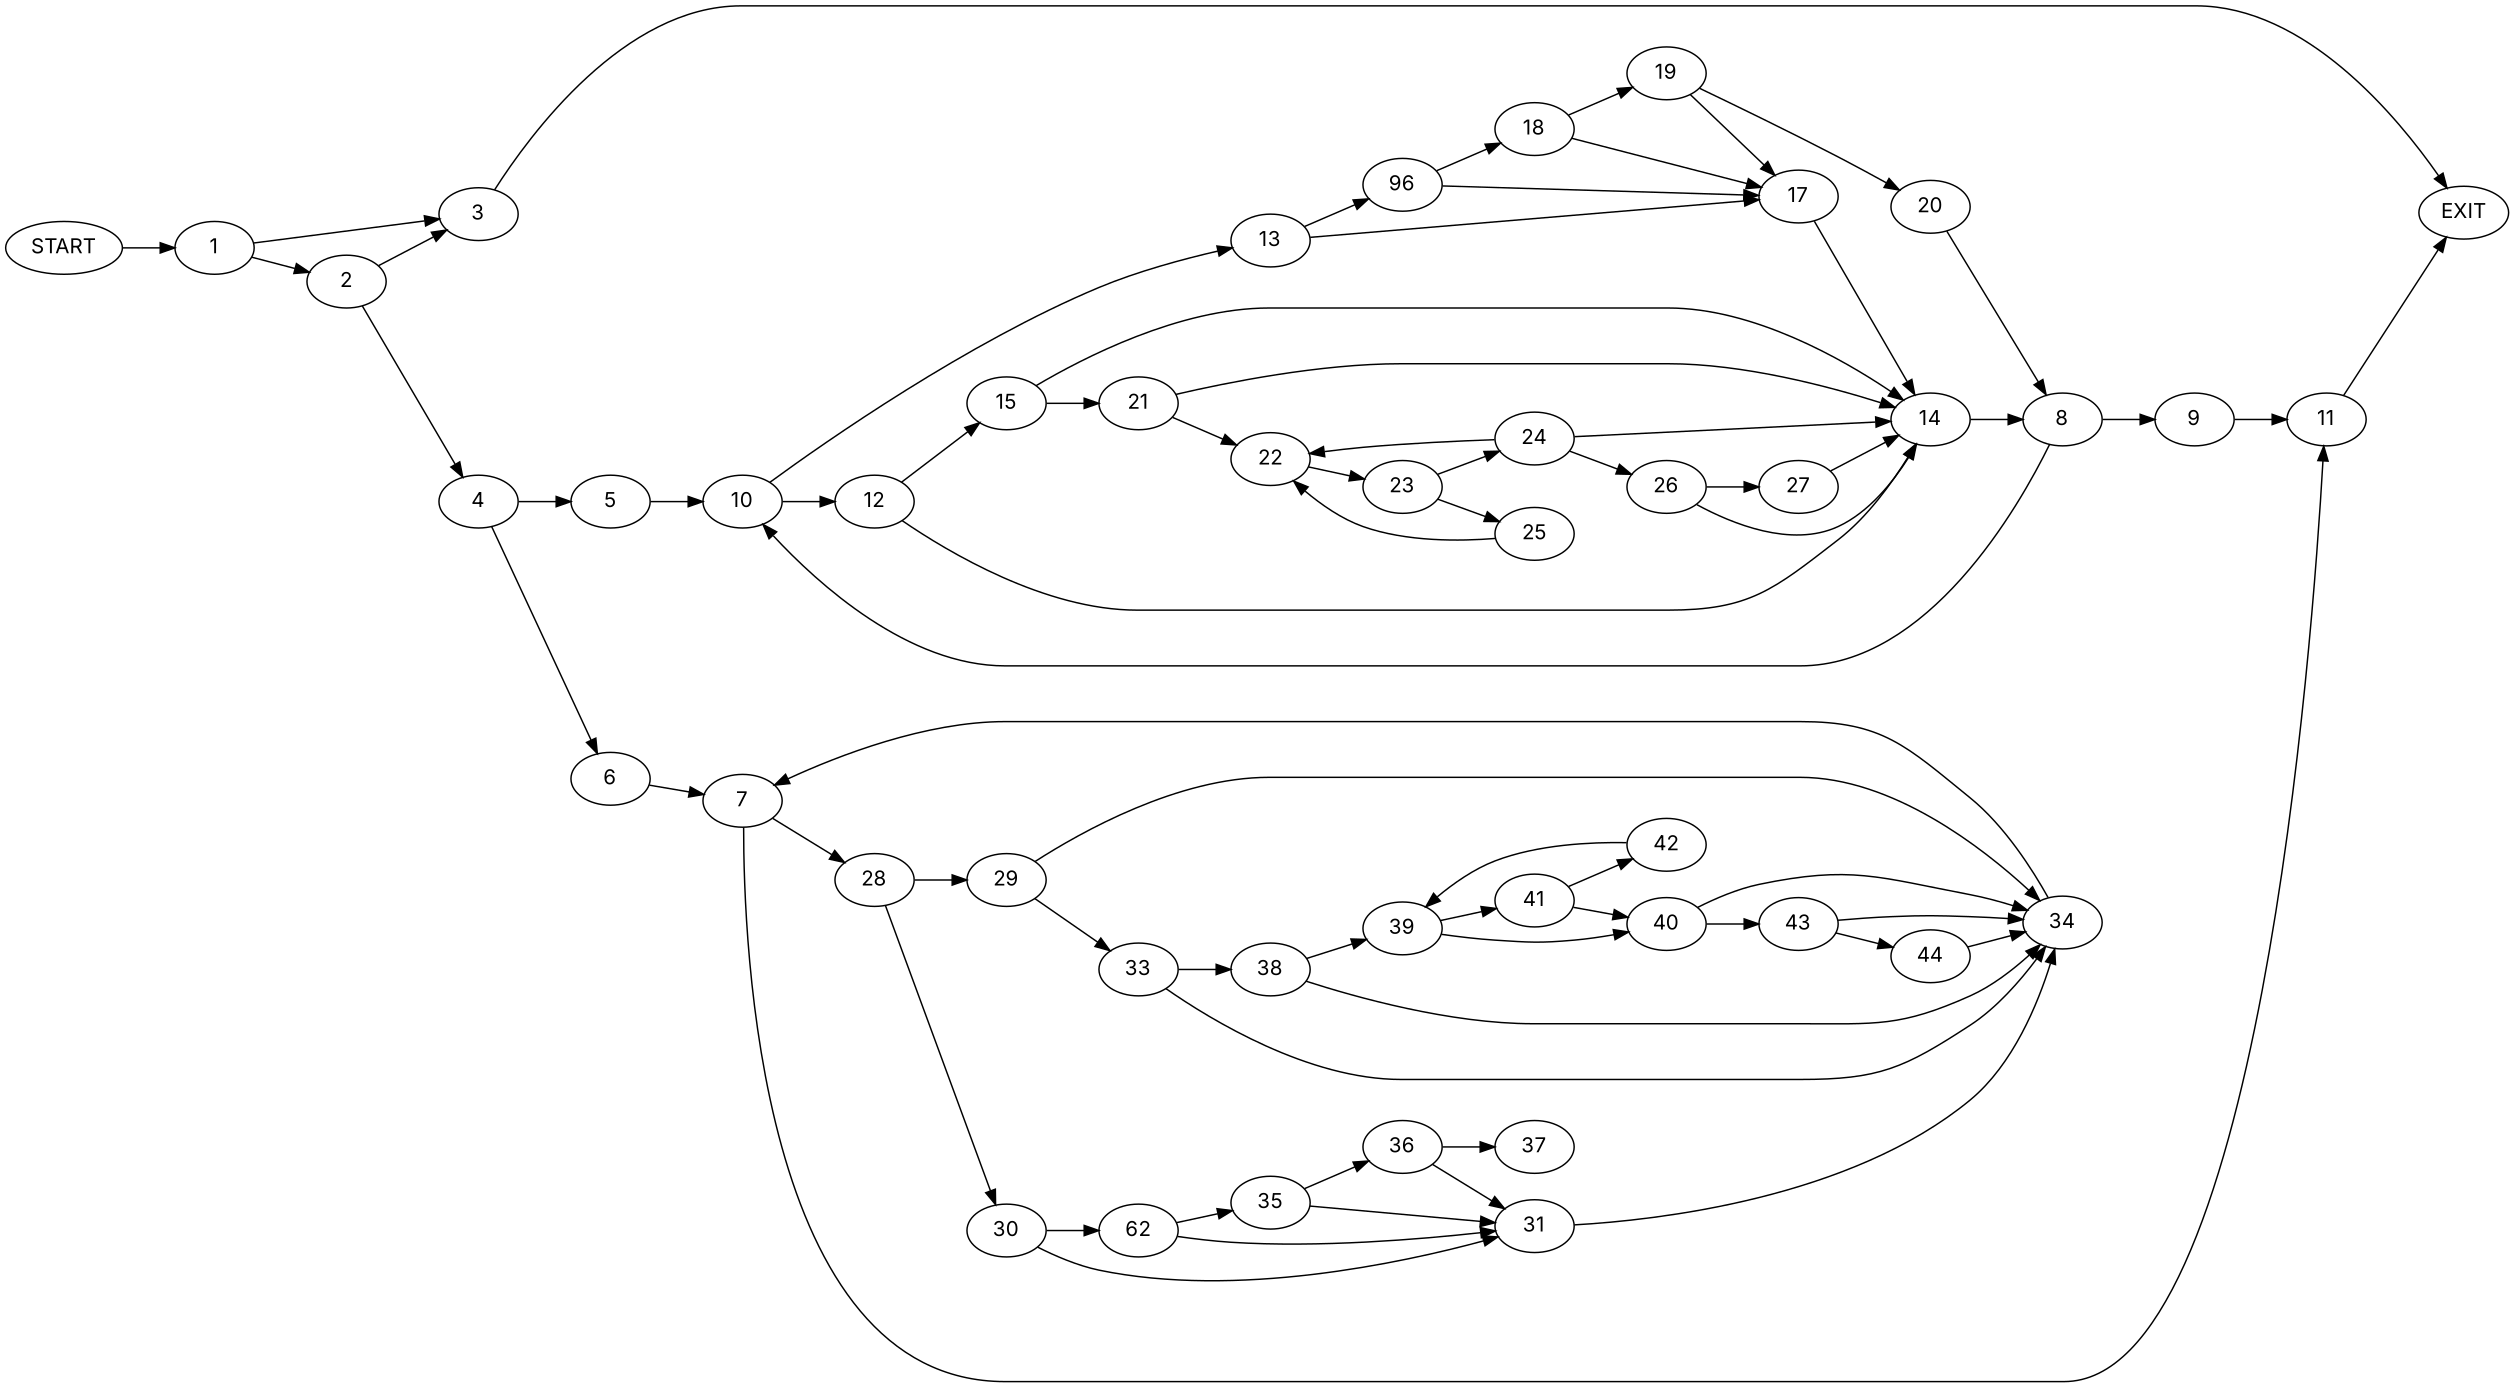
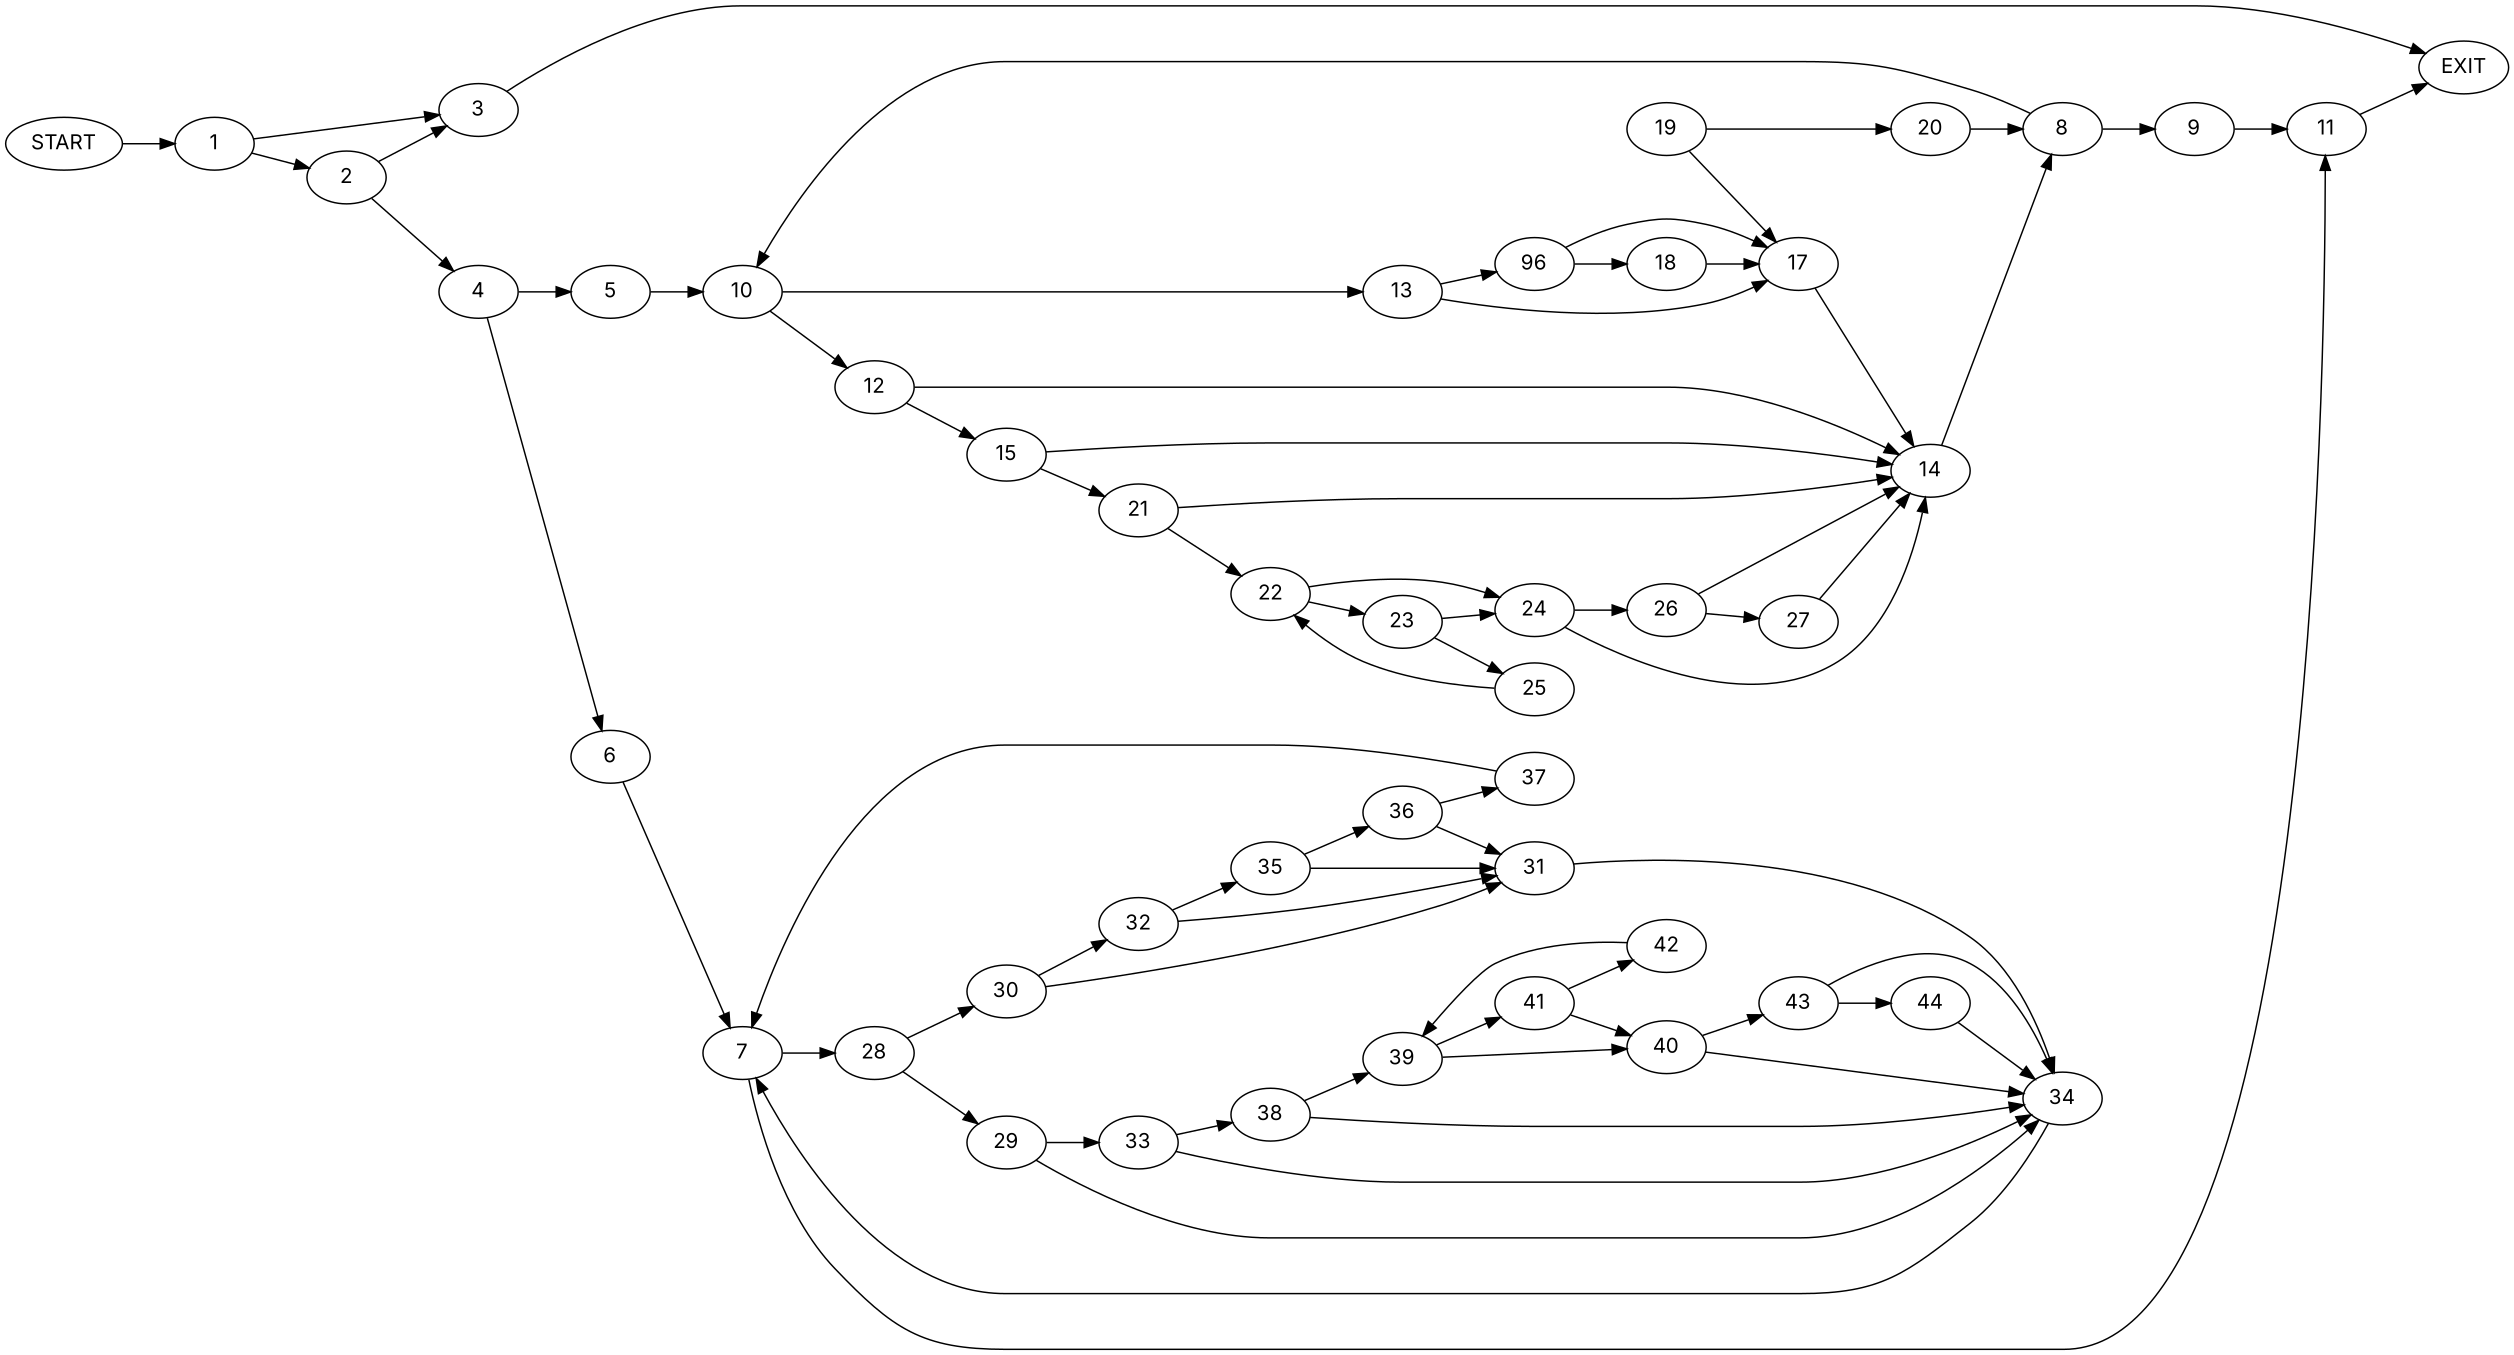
edge "18" -> "19": removed
edge "24" -> "22": reversed
edge "37" -> "7": added
node "62": label "62" -> "32"
